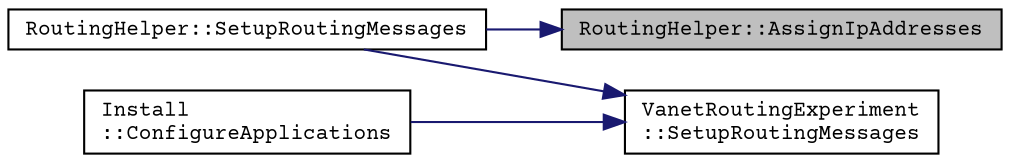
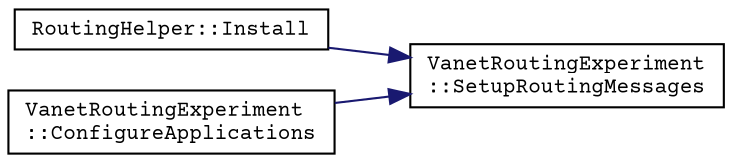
node "RoutingHelper::SetupRoutingMessages": label "RoutingHelper::SetupRoutingMessages" -> "RoutingHelper::Install"
node "RoutingHelper::AssignIpAddresses": removed
node "Install ::ConfigureApplications": label "Install ::ConfigureApplications" -> "VanetRoutingExperiment ::ConfigureApplications"
